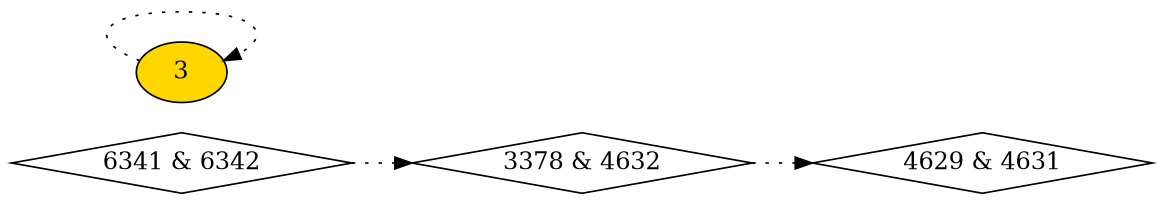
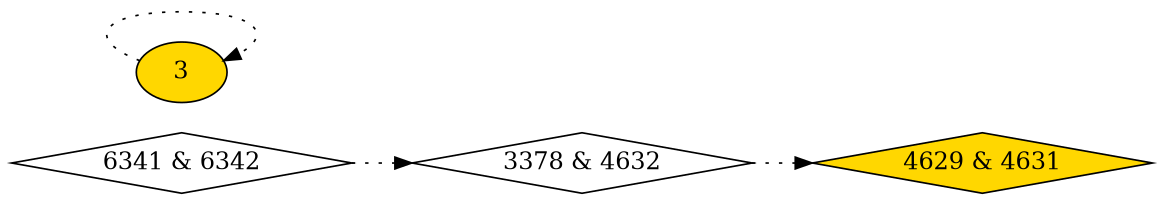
node "4629 & 4631": fillcolor white -> gold
